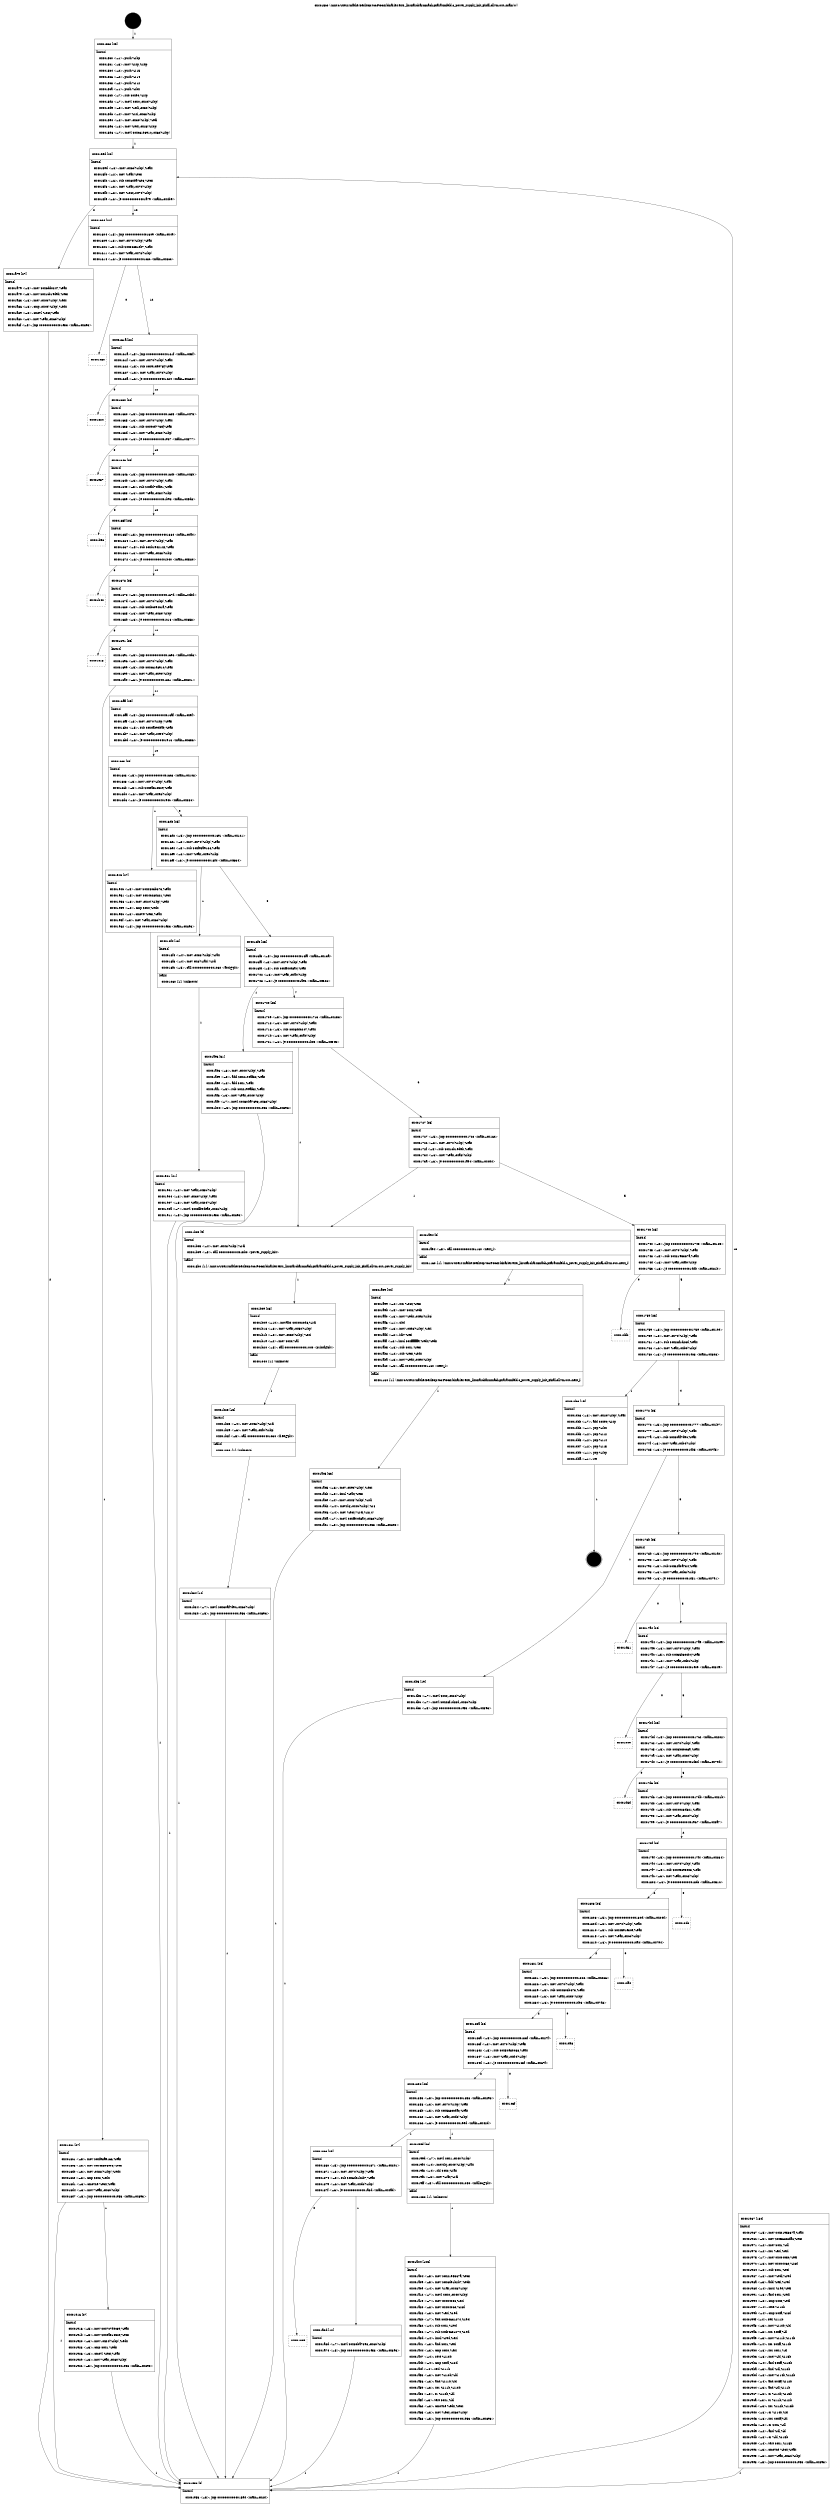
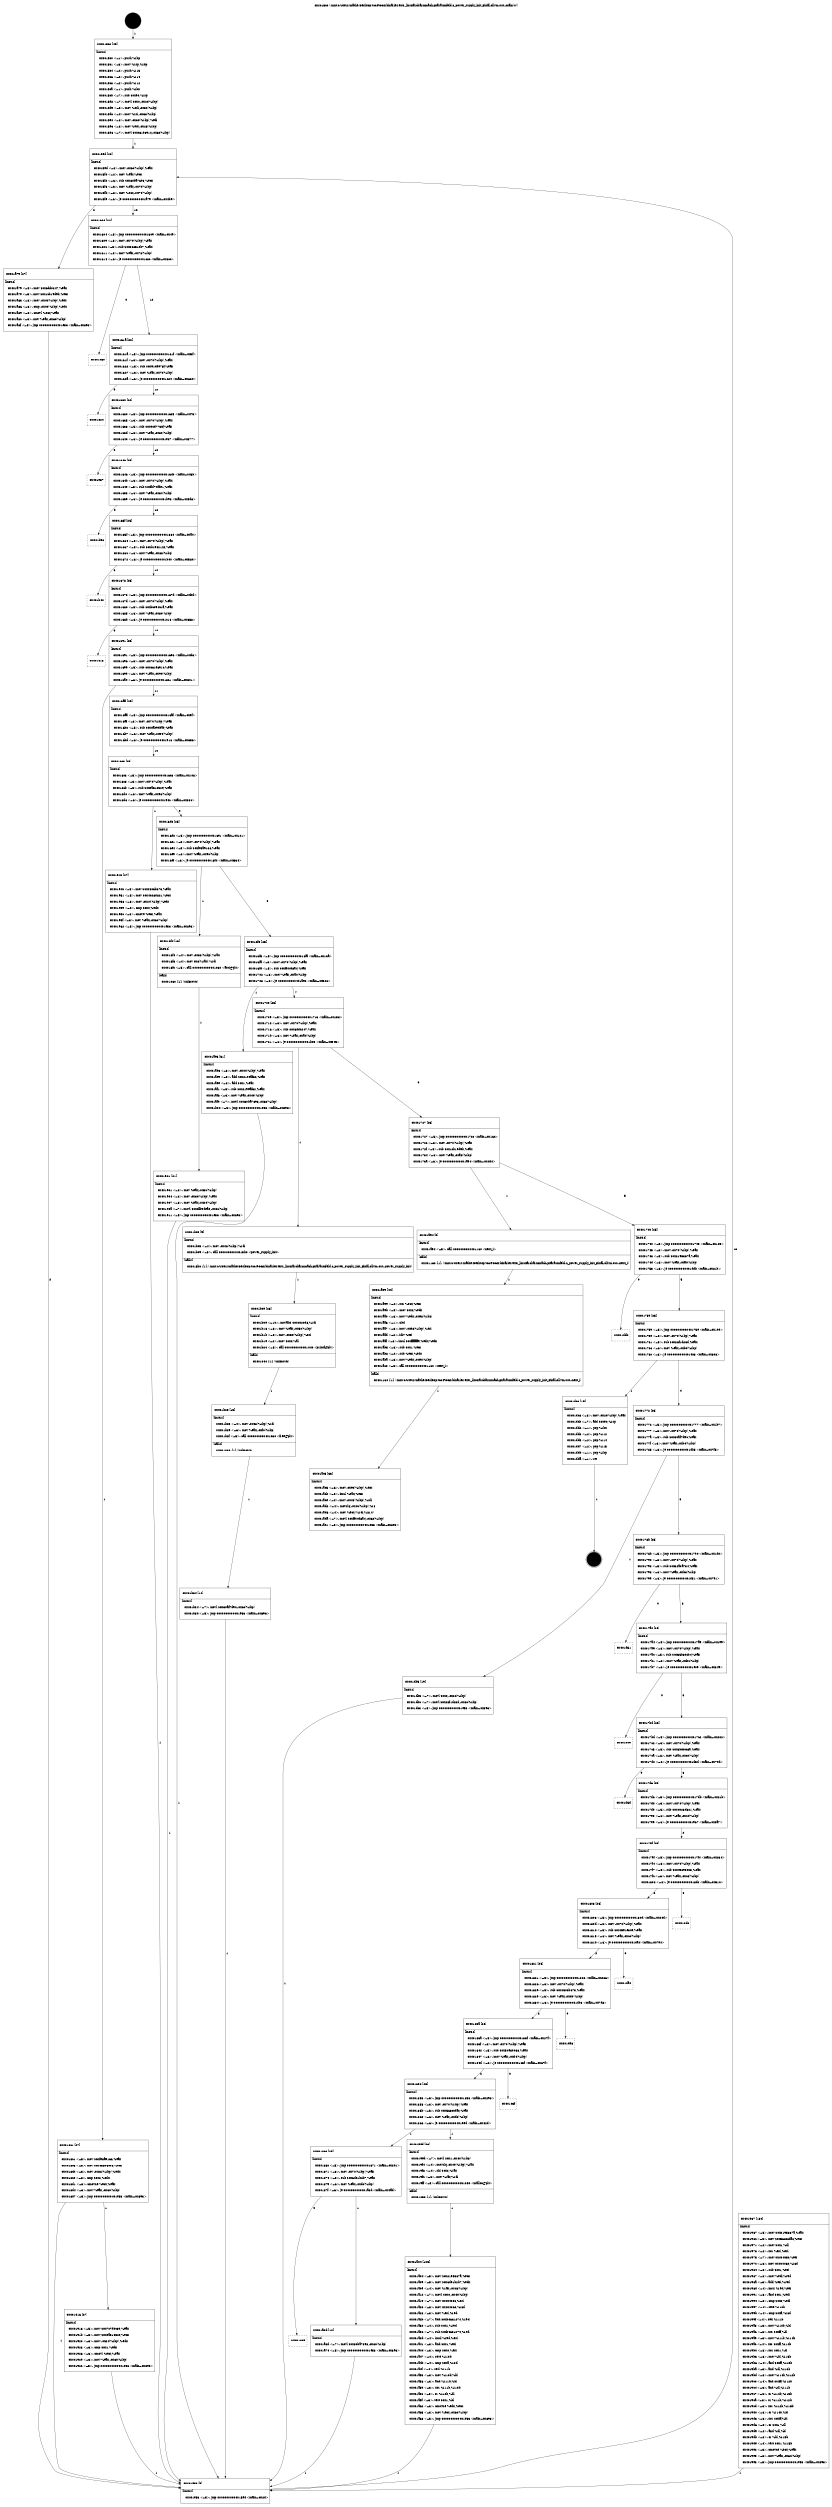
edge "0x401727 [25]" -> "0x401b05 [9]": now "0x401727 [25]" -> "0x401a94 [5]"
edge "0x401ac5 [33]" -> "0x401e53 [5]": removed, label "1"
